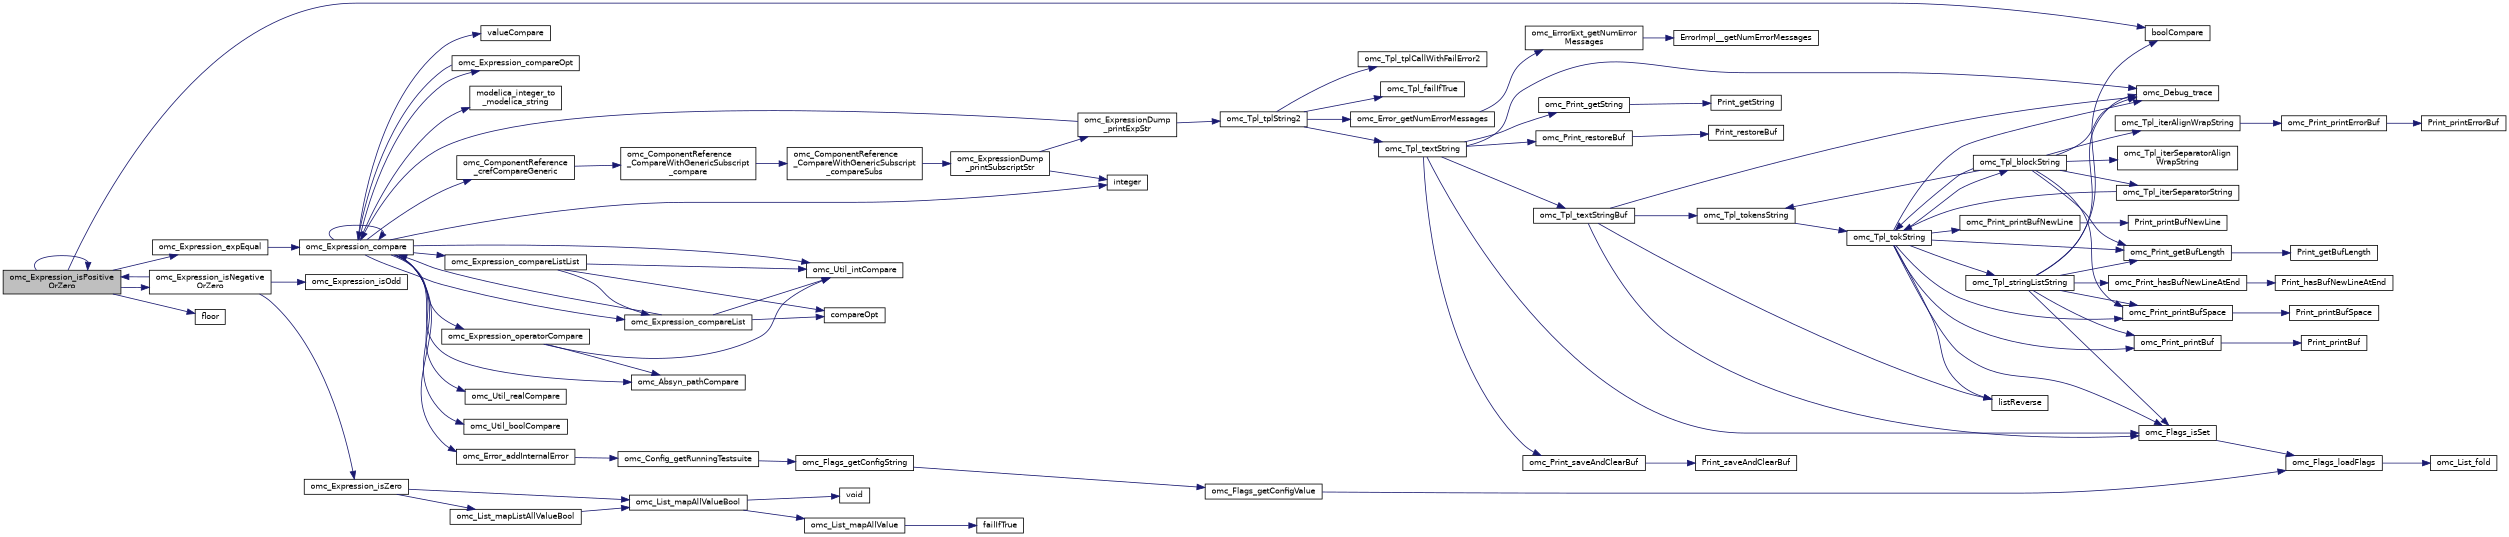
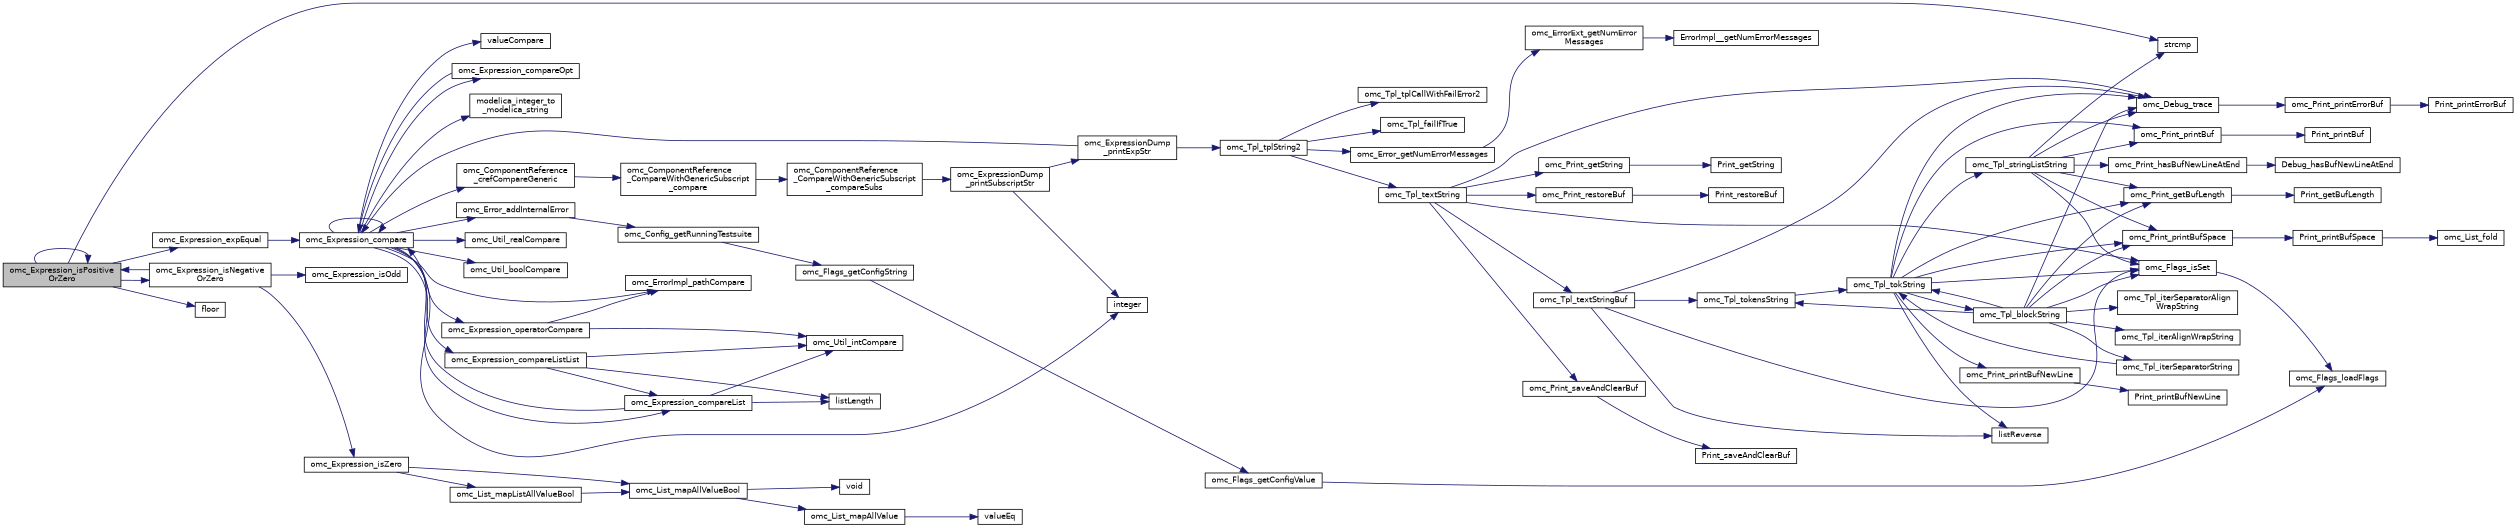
node "boolCompare": label "boolCompare" -> "strcmp"
edge "omc_Tpl_iterAlignWrapString" -> "omc_Print_printErrorBuf": now "omc_Debug_trace" -> "omc_Print_printErrorBuf"
edge "omc_Expression_compare" -> "omc_Util_intCompare": removed
node "Print_hasBufNewLineAtEnd": label "Print_hasBufNewLineAtEnd" -> "Debug_hasBufNewLineAtEnd"
edge "omc_Tpl_blockString" -> "omc_Flags_isSet": added
node "compareOpt": label "compareOpt" -> "listLength"
node "omc_Absyn_pathCompare": label "omc_Absyn_pathCompare" -> "omc_ErrorImpl_pathCompare"
edge "omc_Flags_loadFlags" -> "omc_List_fold": now "Print_printBufSpace" -> "omc_List_fold"
node "failIfTrue": label "failIfTrue" -> "valueEq"
